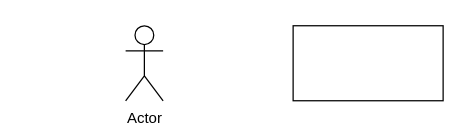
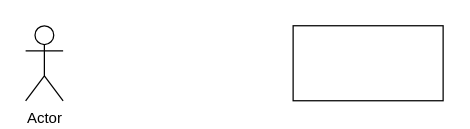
node "Actor": moved (144, 63) -> (44, 63)
